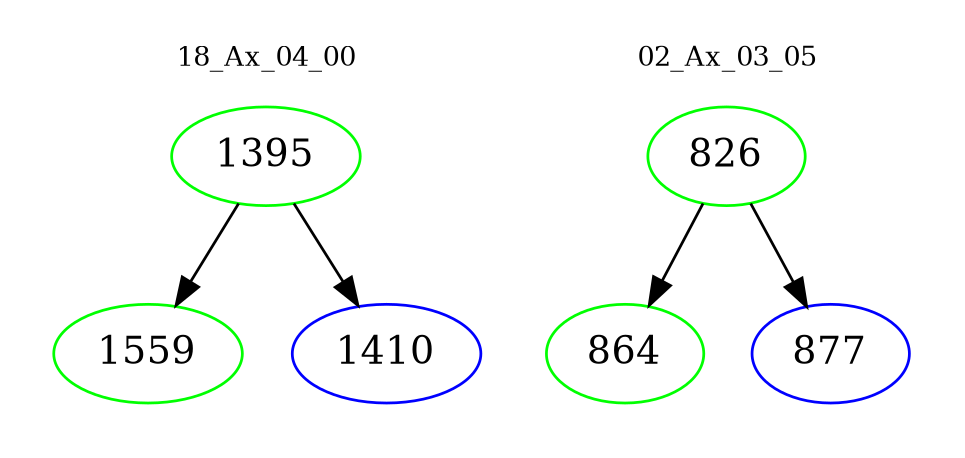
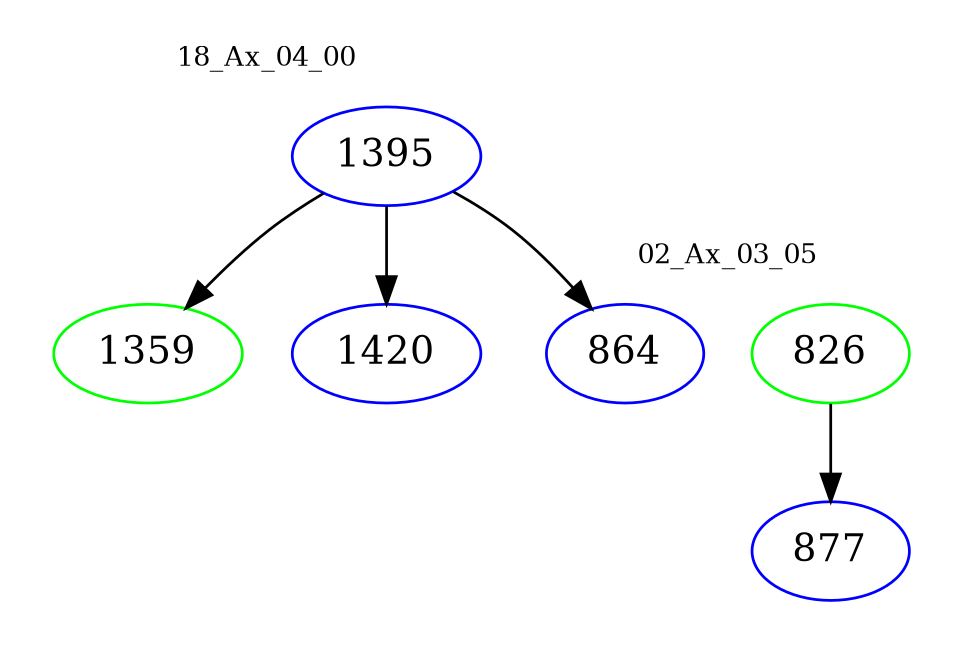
node "1395": color green -> blue
edge "826" -> "864": now "1395" -> "864"
node "1559": label "1559" -> "1359"
node "1410": label "1410" -> "1420"
node "864": color green -> blue
